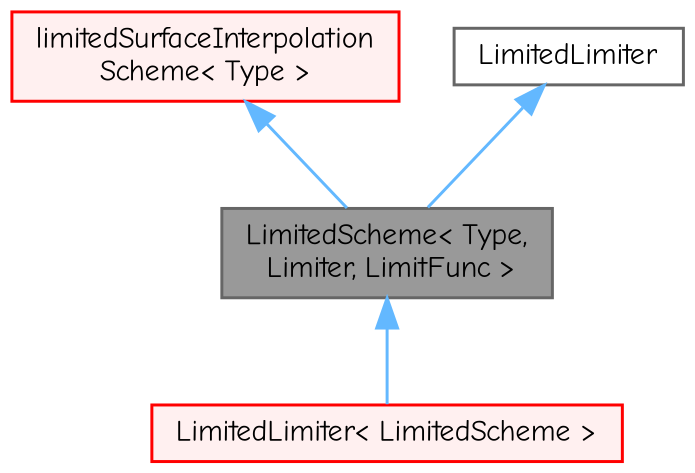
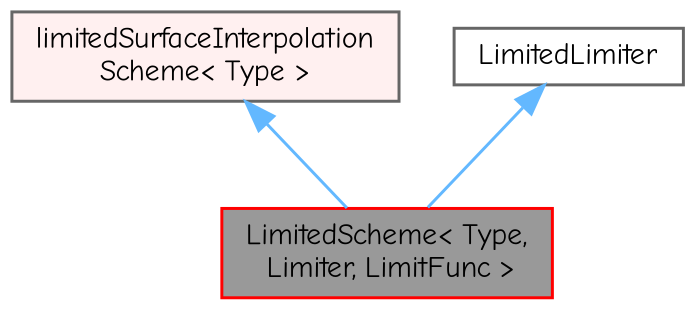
node "limitedSurfaceInterpolation Scheme< Type >": color red -> gray40
node "LimitedScheme< Type, Limiter, LimitFunc >": color gray40 -> red
node "LimitedLimiter< LimitedScheme >": removed
